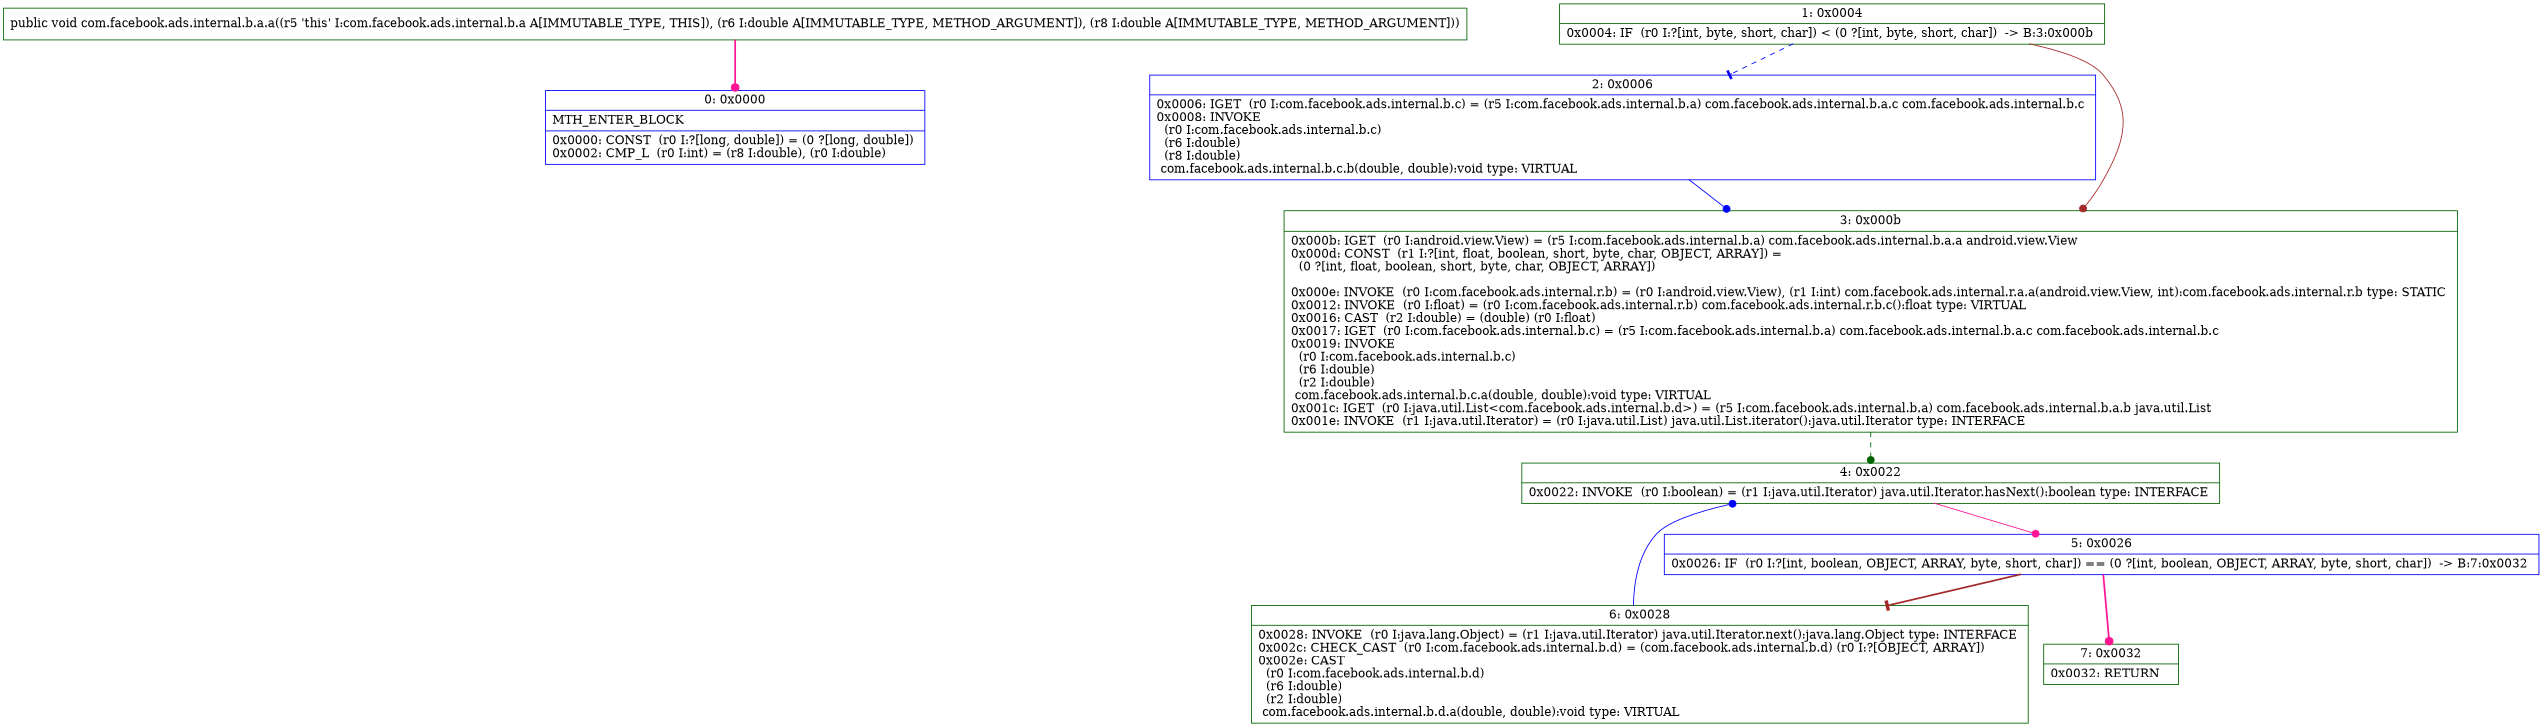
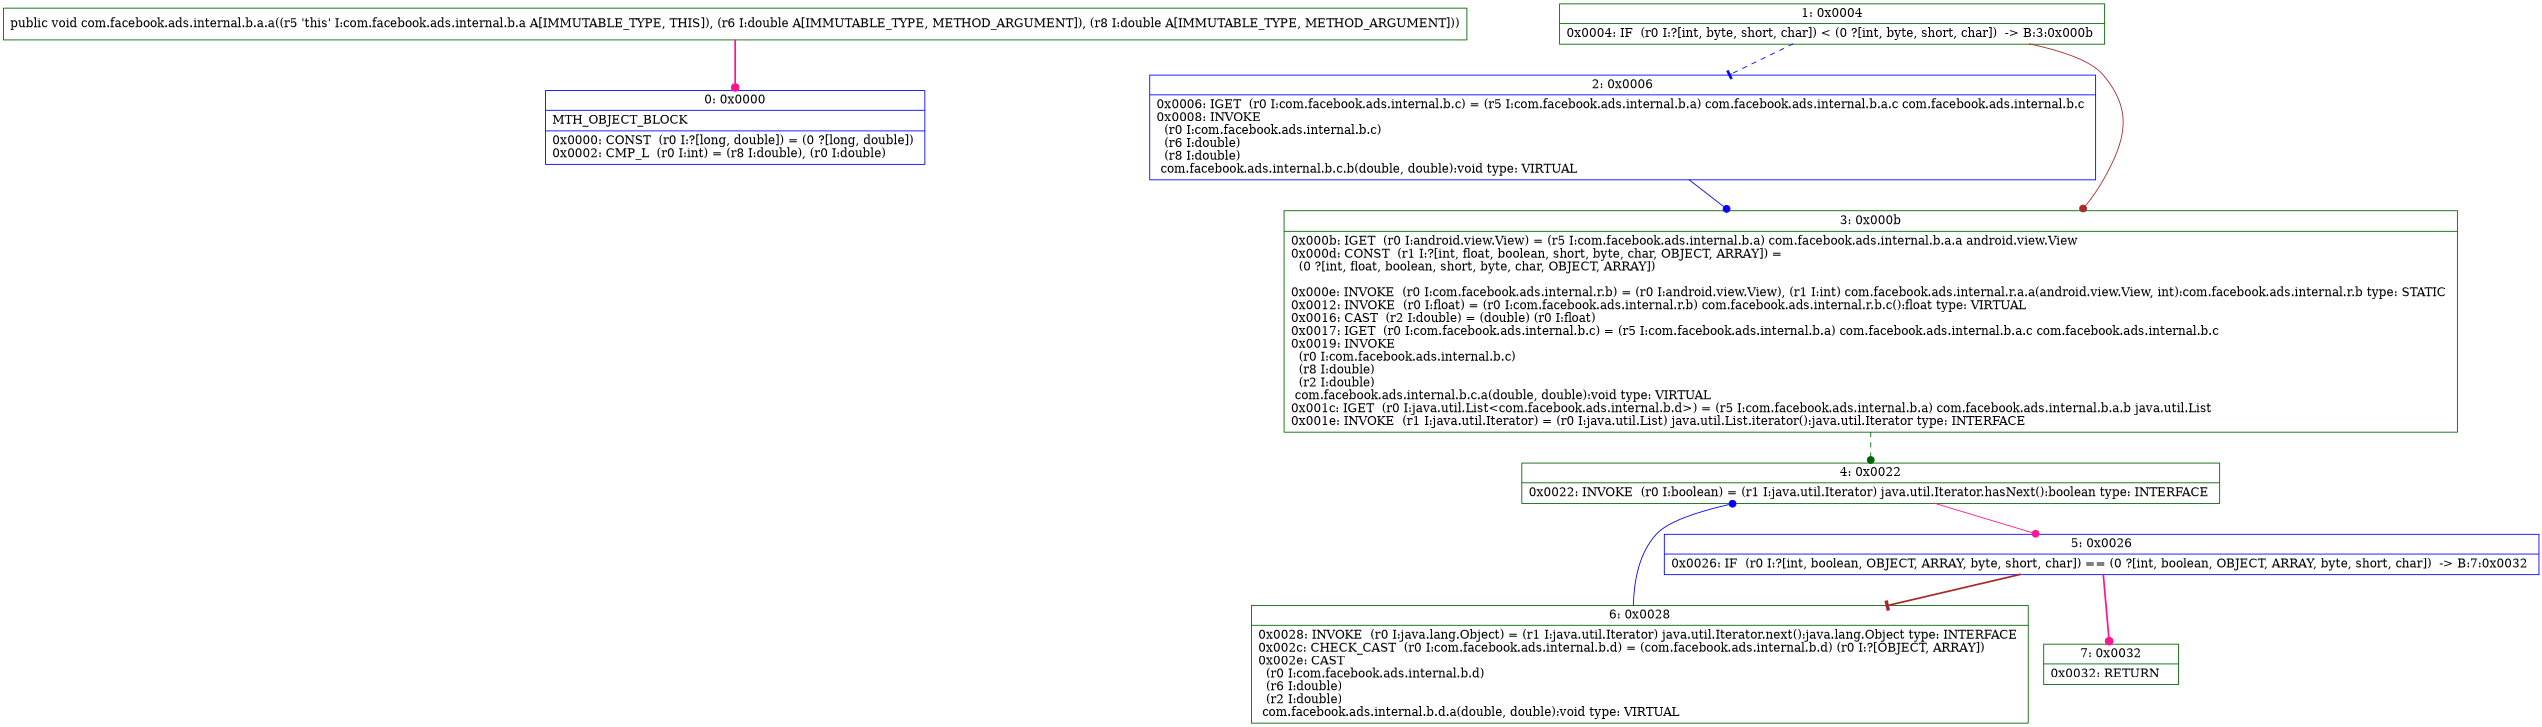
node "0: 0x0000": text "MTH_ENTER_BLOCK" -> "MTH_OBJECT_BLOCK"
node "3: 0x000b": text "(r6 I:double)" -> "(r8 I:double)"
